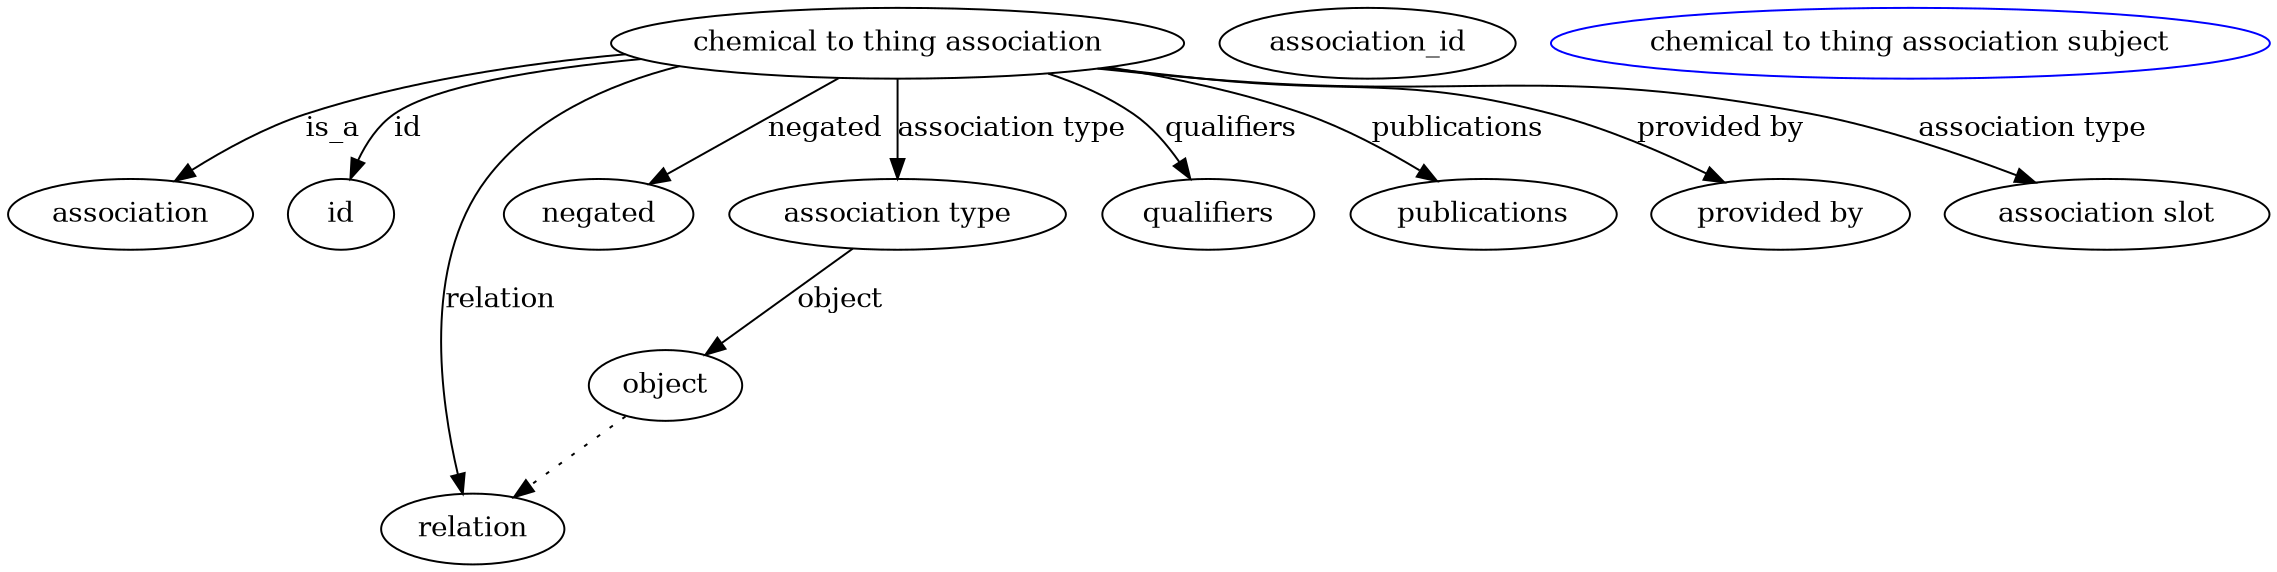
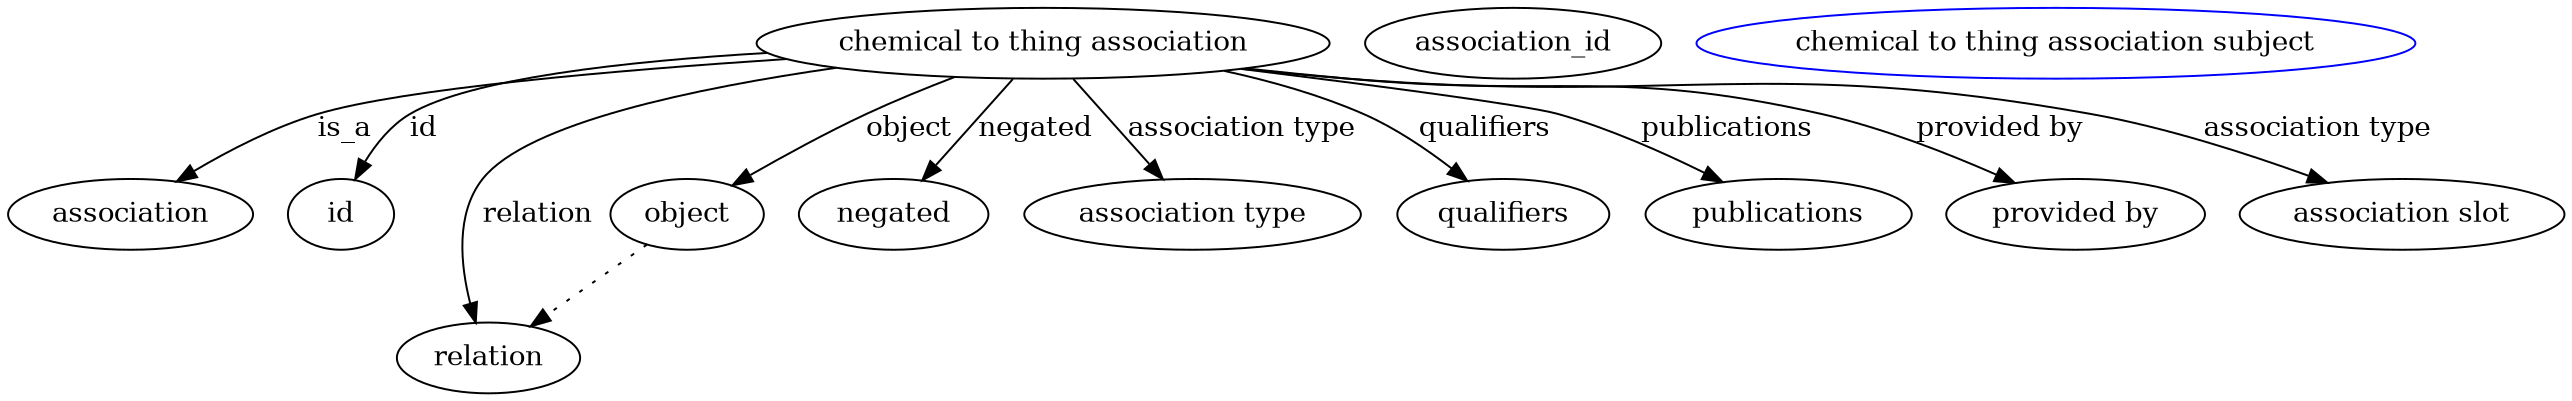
edge "association type" -> "object": now "chemical to thing association" -> "object"
